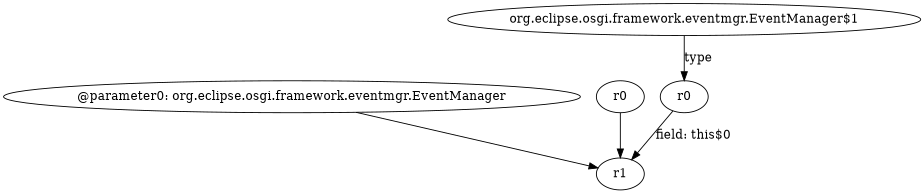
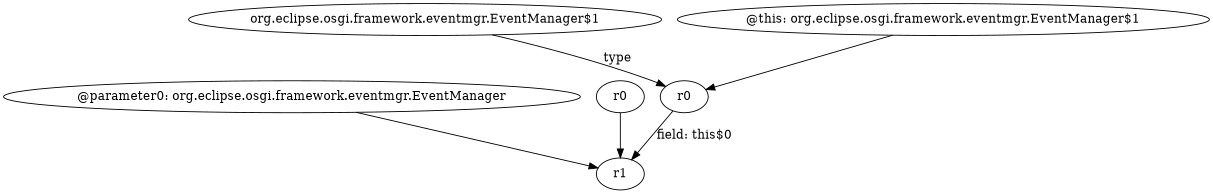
node "@this: org.eclipse.osgi.framework.eventmgr.EventManager$1": added
